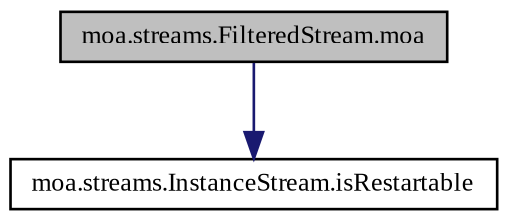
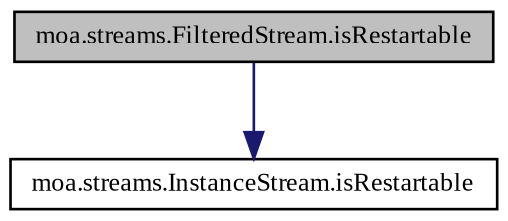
node "moa.streams.FilteredStream.moa": label "moa.streams.FilteredStream.moa" -> "moa.streams.FilteredStream.isRestartable"
